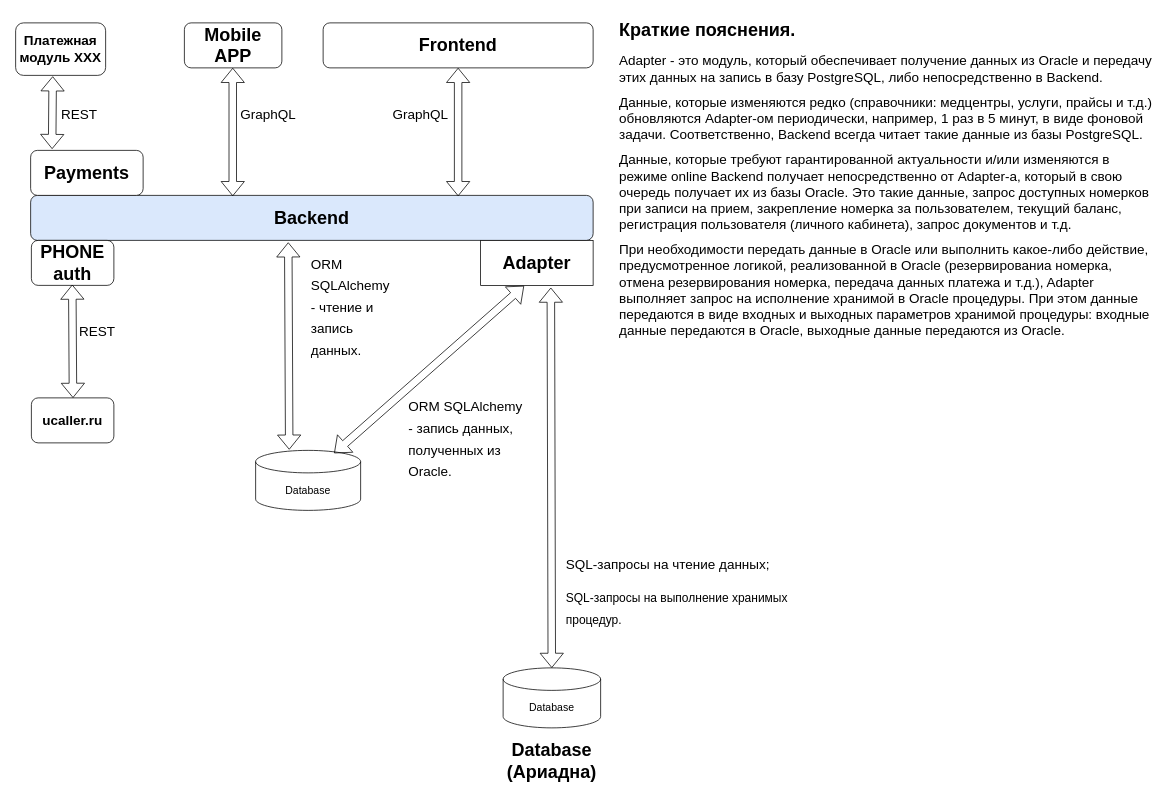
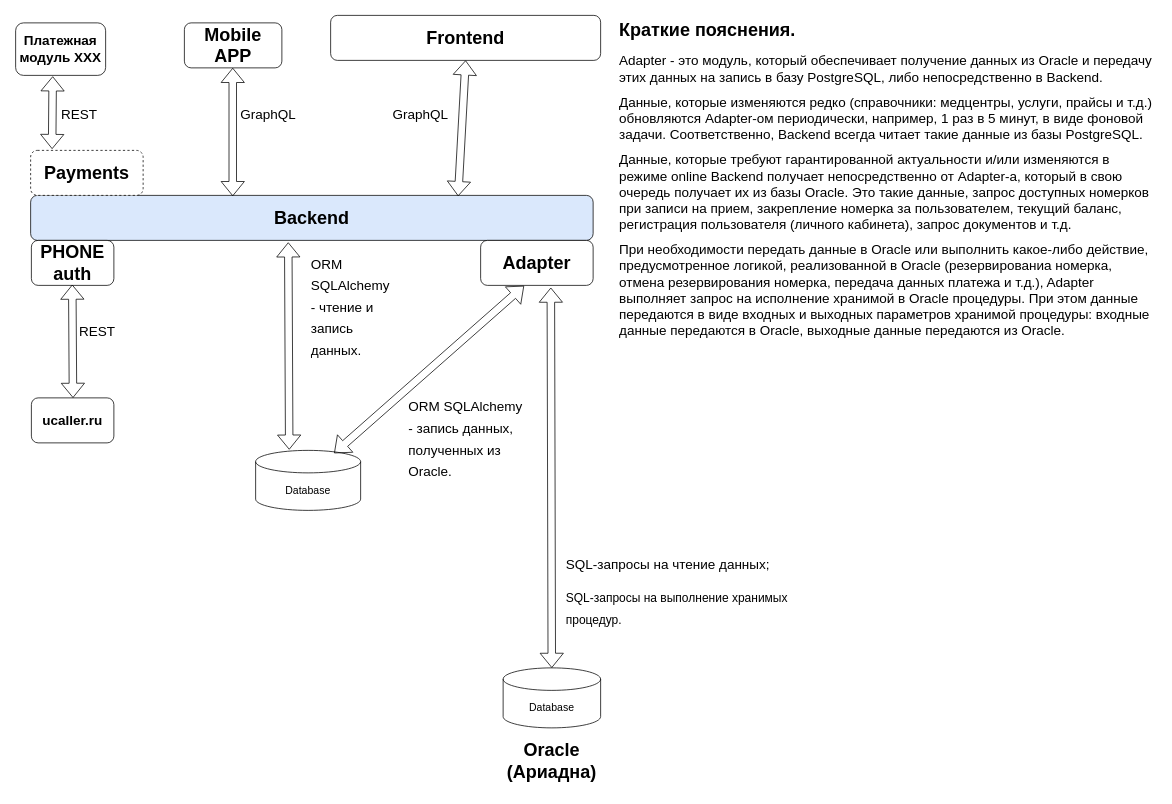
node "Frontend": moved (458, 45) -> (465, 38)
node "Payments": style solid -> dashed
node "Adapter": shape rectangle -> rounded rectangle
node "Database (Ариадна)": label "Database (Ариадна)" -> "Oracle (Ариадна)"
